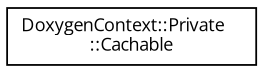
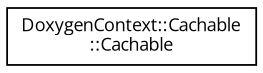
node "DoxygenContext::Private ::Cachable": label "DoxygenContext::Private ::Cachable" -> "DoxygenContext::Cachable ::Cachable"
